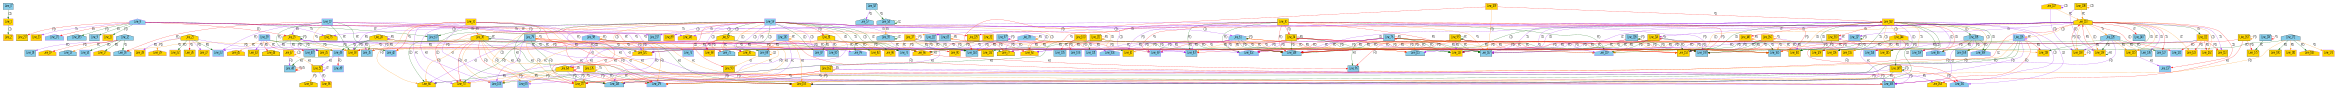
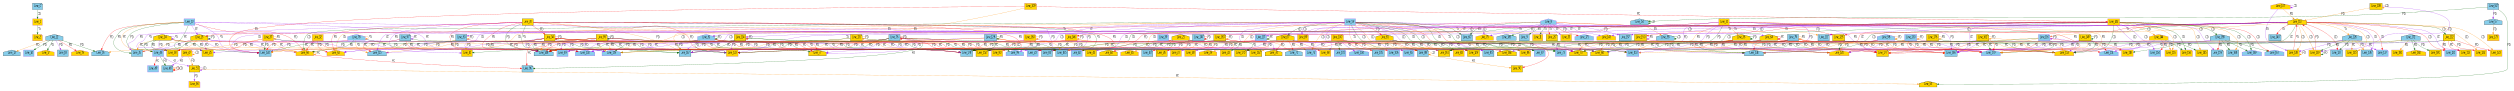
node "Line_75": color black -> purple
node "Line_112": color purple -> black
edge "Line_172" -> "Line_173": now "Line_57" -> "Line_173"
edge "Line_142" -> "Line_149": removed, label "CD"
edge "Line_174" -> "Line_178": added, label "FD"
edge "Line_135" -> "Line_137": now "Line_126" -> "Line_137"
edge "Line_120" -> "Line_64": reversed
edge "Line_52" -> "Line_53": added, label "FD"
